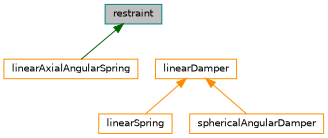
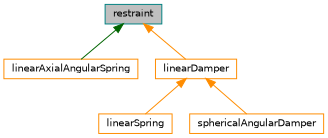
edge "linearDamper" -> "restraint": added
